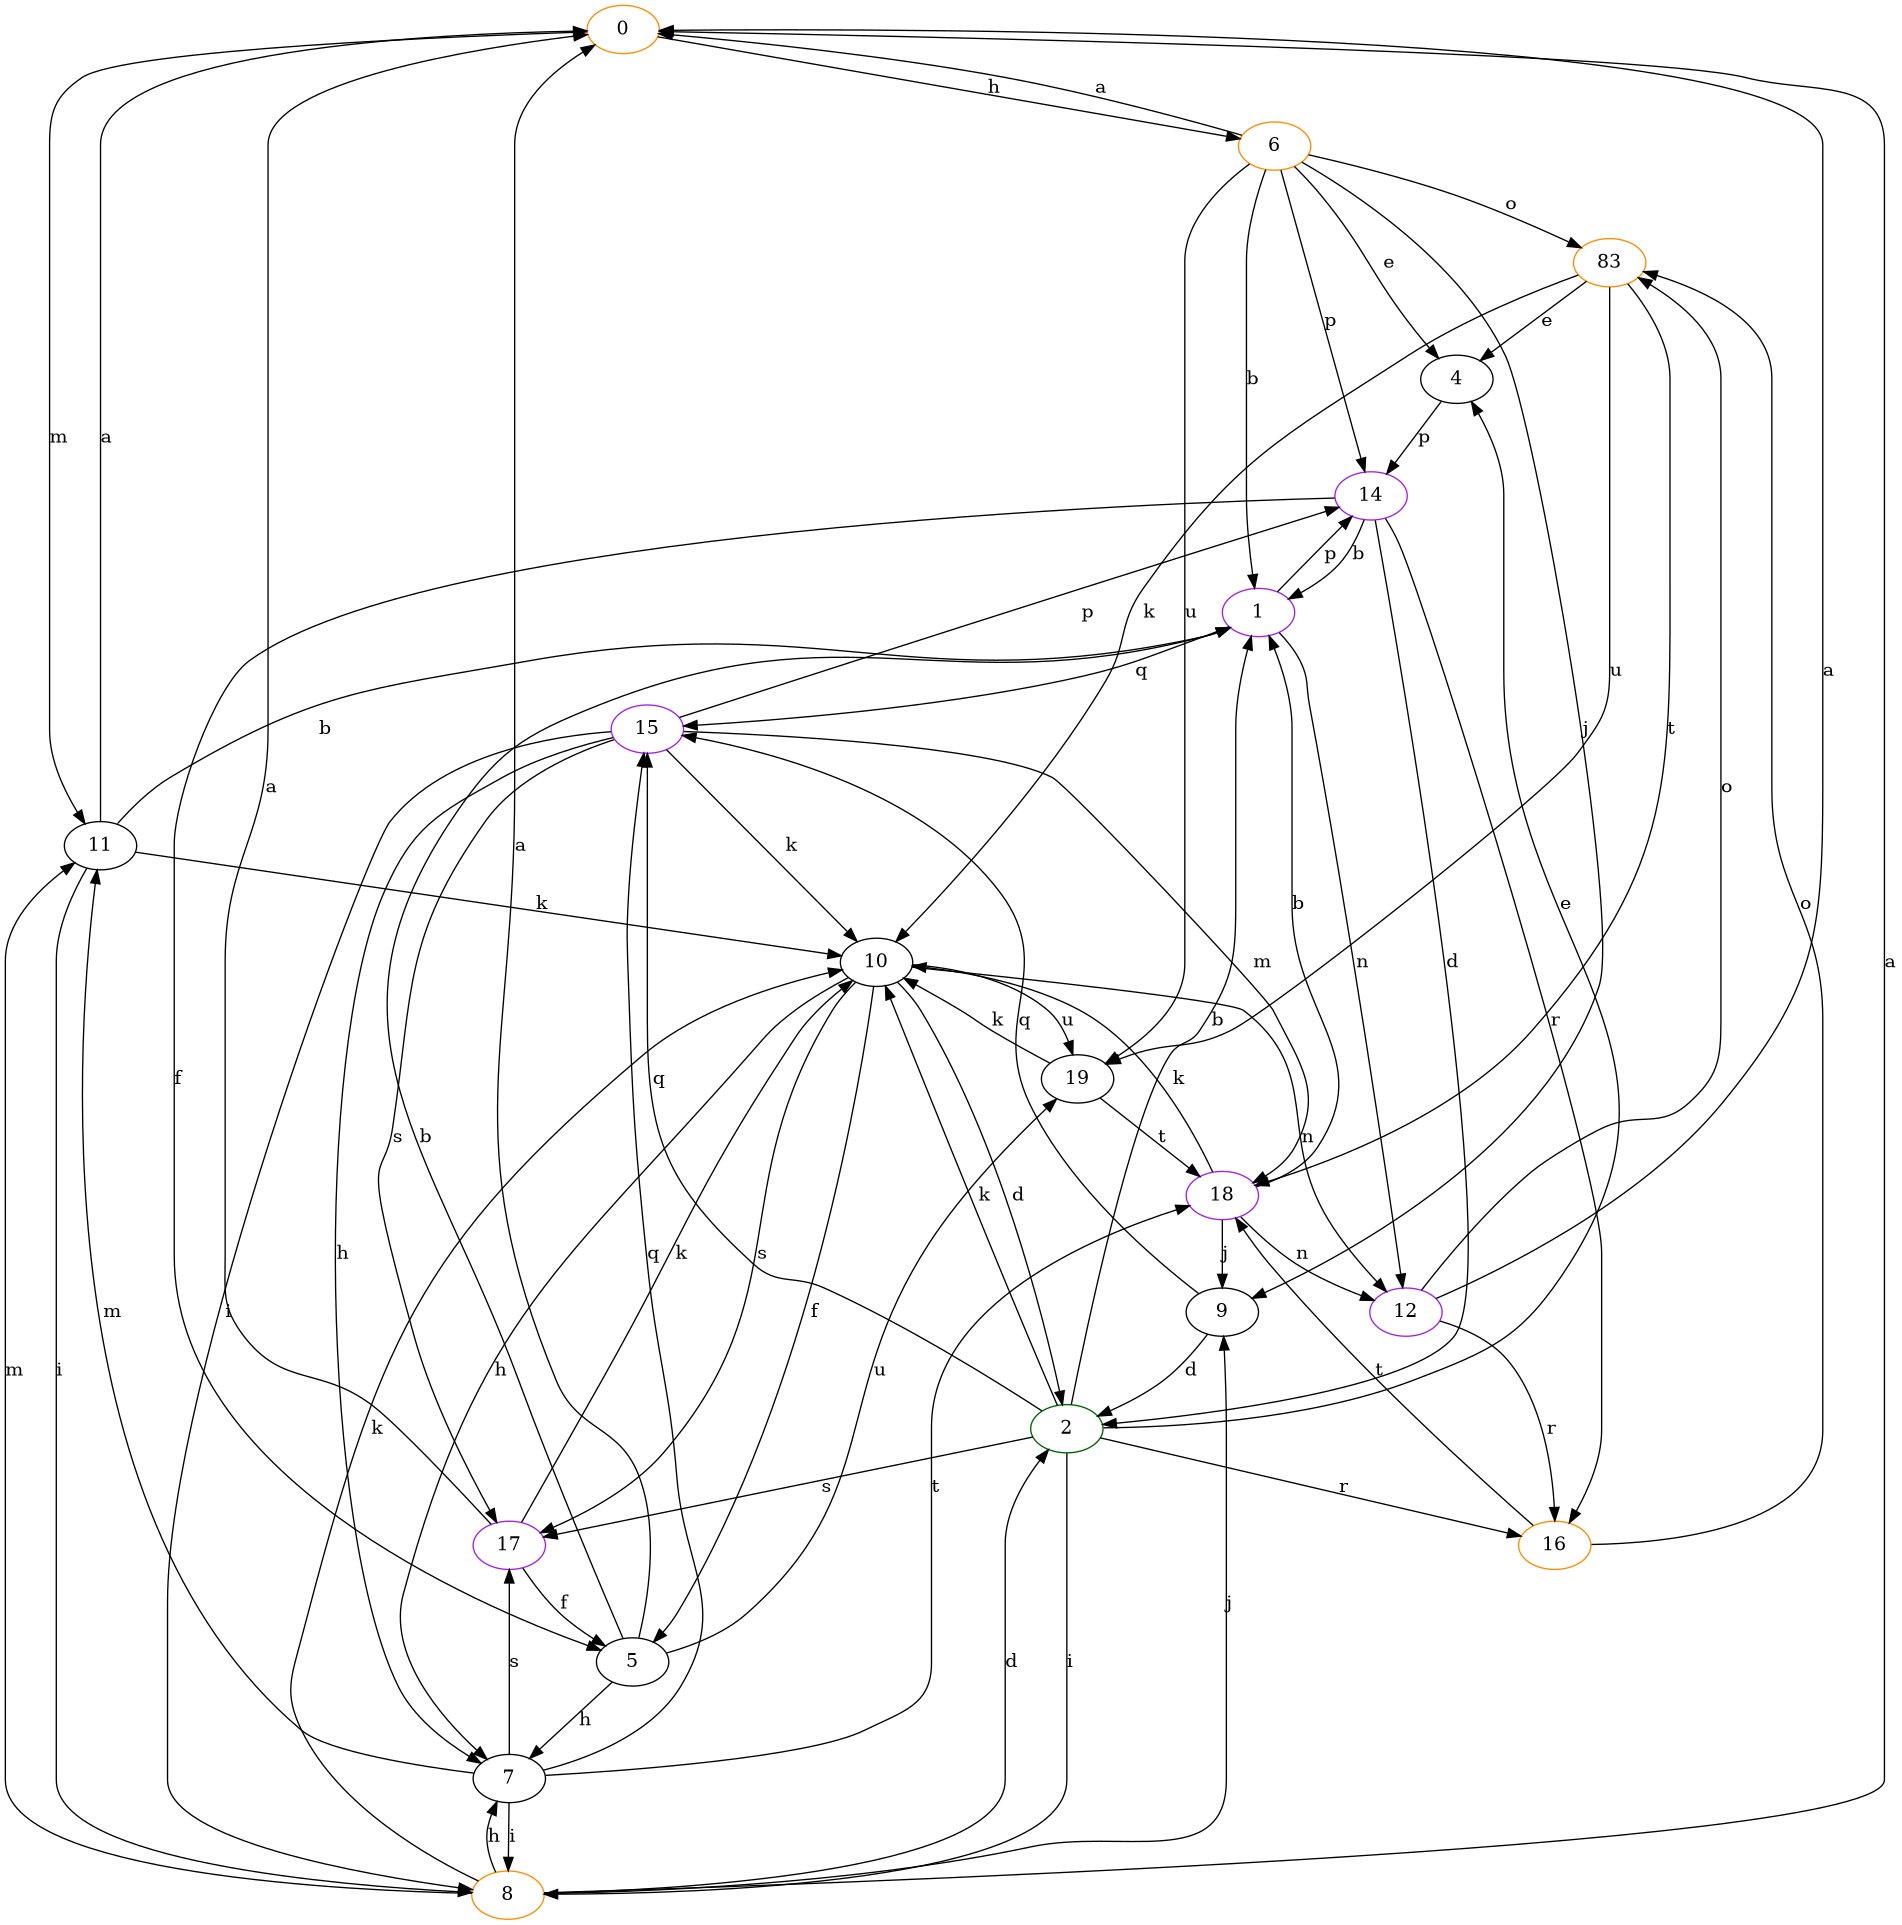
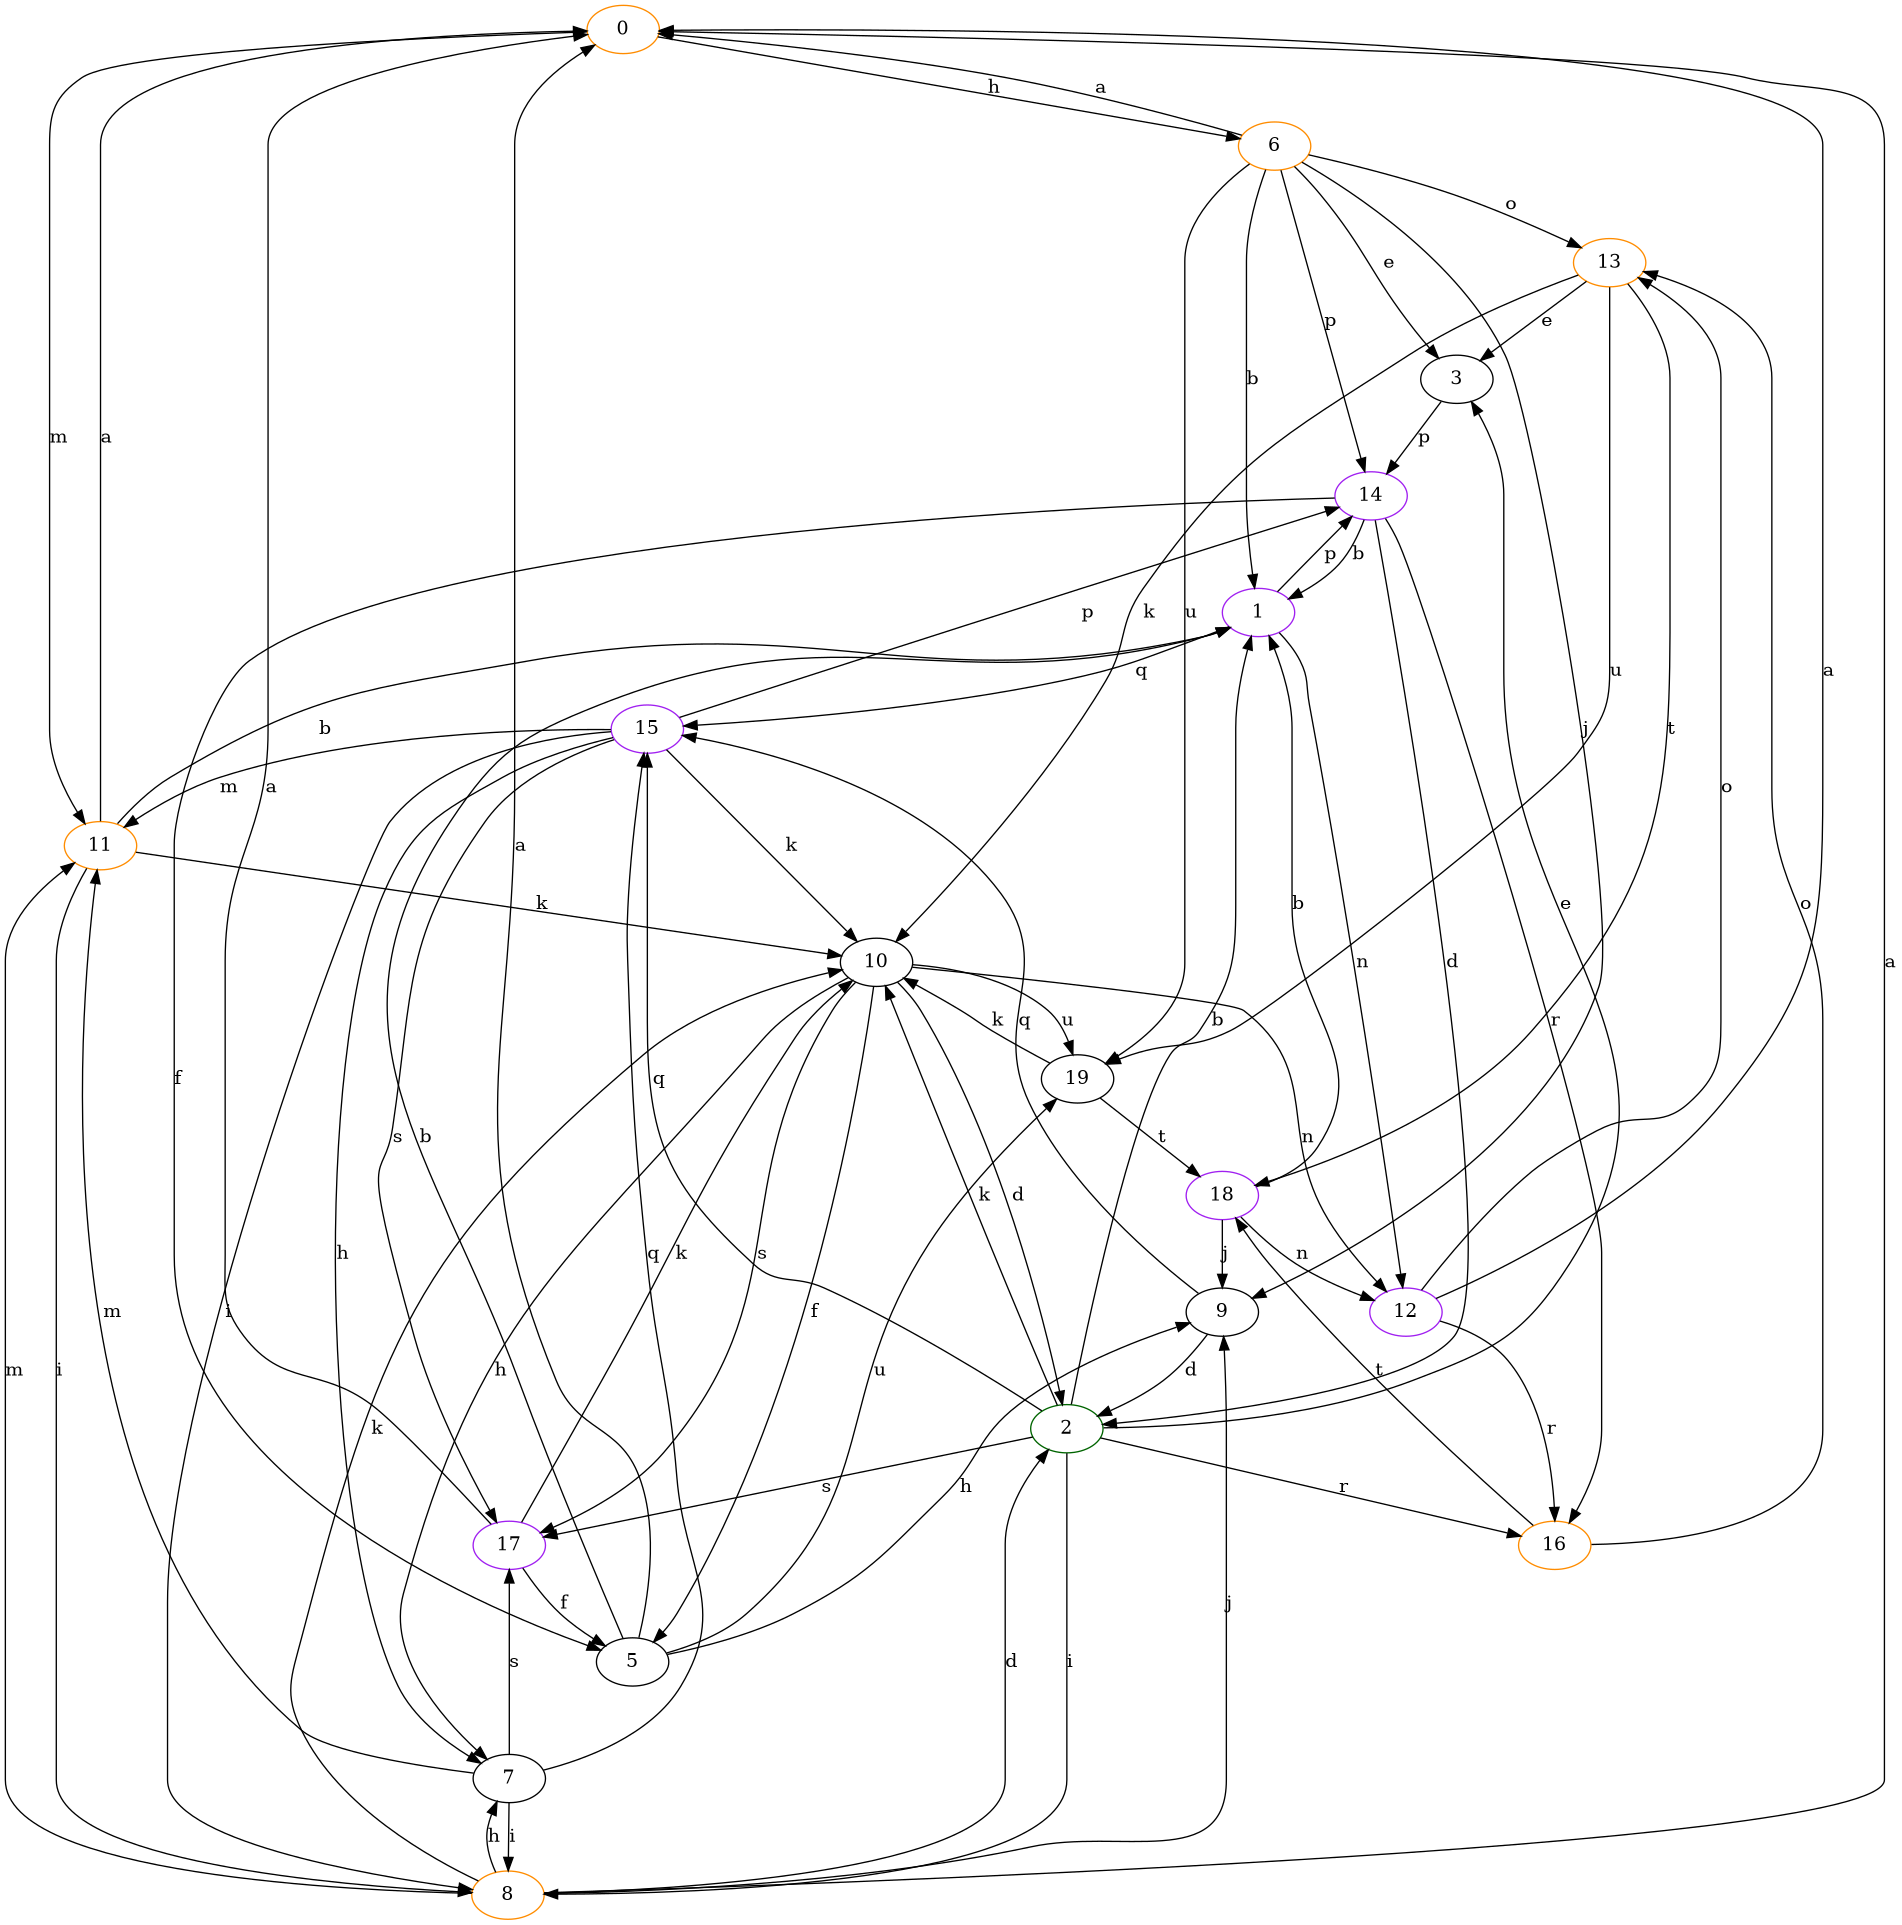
node "83": label "83" -> "13"
node "4": label "4" -> "3"
edge "15" -> "18": now "15" -> "11"
node "11": color black -> darkorange
edge "18" -> "10": removed, label "k"
edge "7" -> "18": removed, label "t"
edge "5" -> "7": now "5" -> "9"
